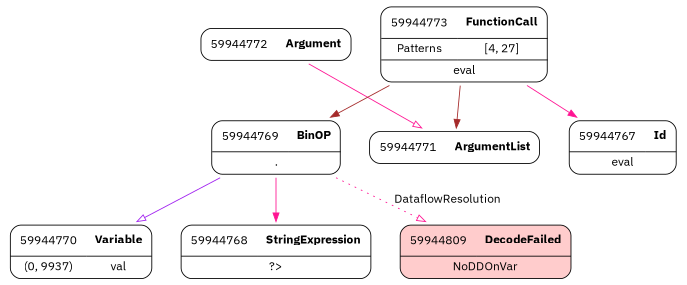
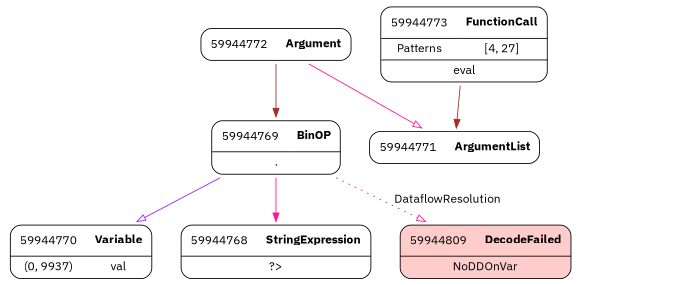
edge "59944773" -> "59944769": now "59944772" -> "59944769"
node "59944767": removed
